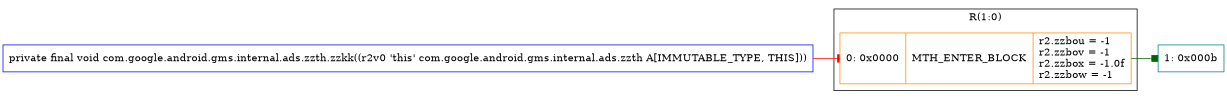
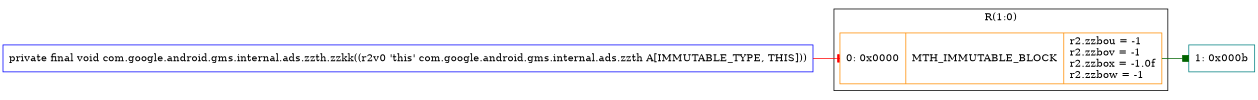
node "0: 0x0000": text "MTH_ENTER_BLOCK" -> "MTH_IMMUTABLE_BLOCK"
